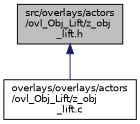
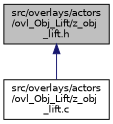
node "overlays/overlays/actors /ovl_Obj_Lift/z_obj _lift.c": label "overlays/overlays/actors /ovl_Obj_Lift/z_obj _lift.c" -> "src/overlays/actors /ovl_Obj_Lift/z_obj _lift.c"
